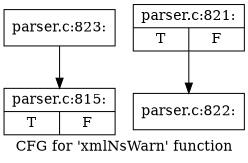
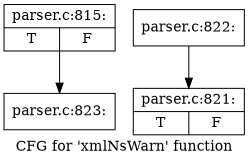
edge "parser.c:823:" -> "parser.c:815:": reversed
edge "parser.c:821:" -> "parser.c:822:": reversed
